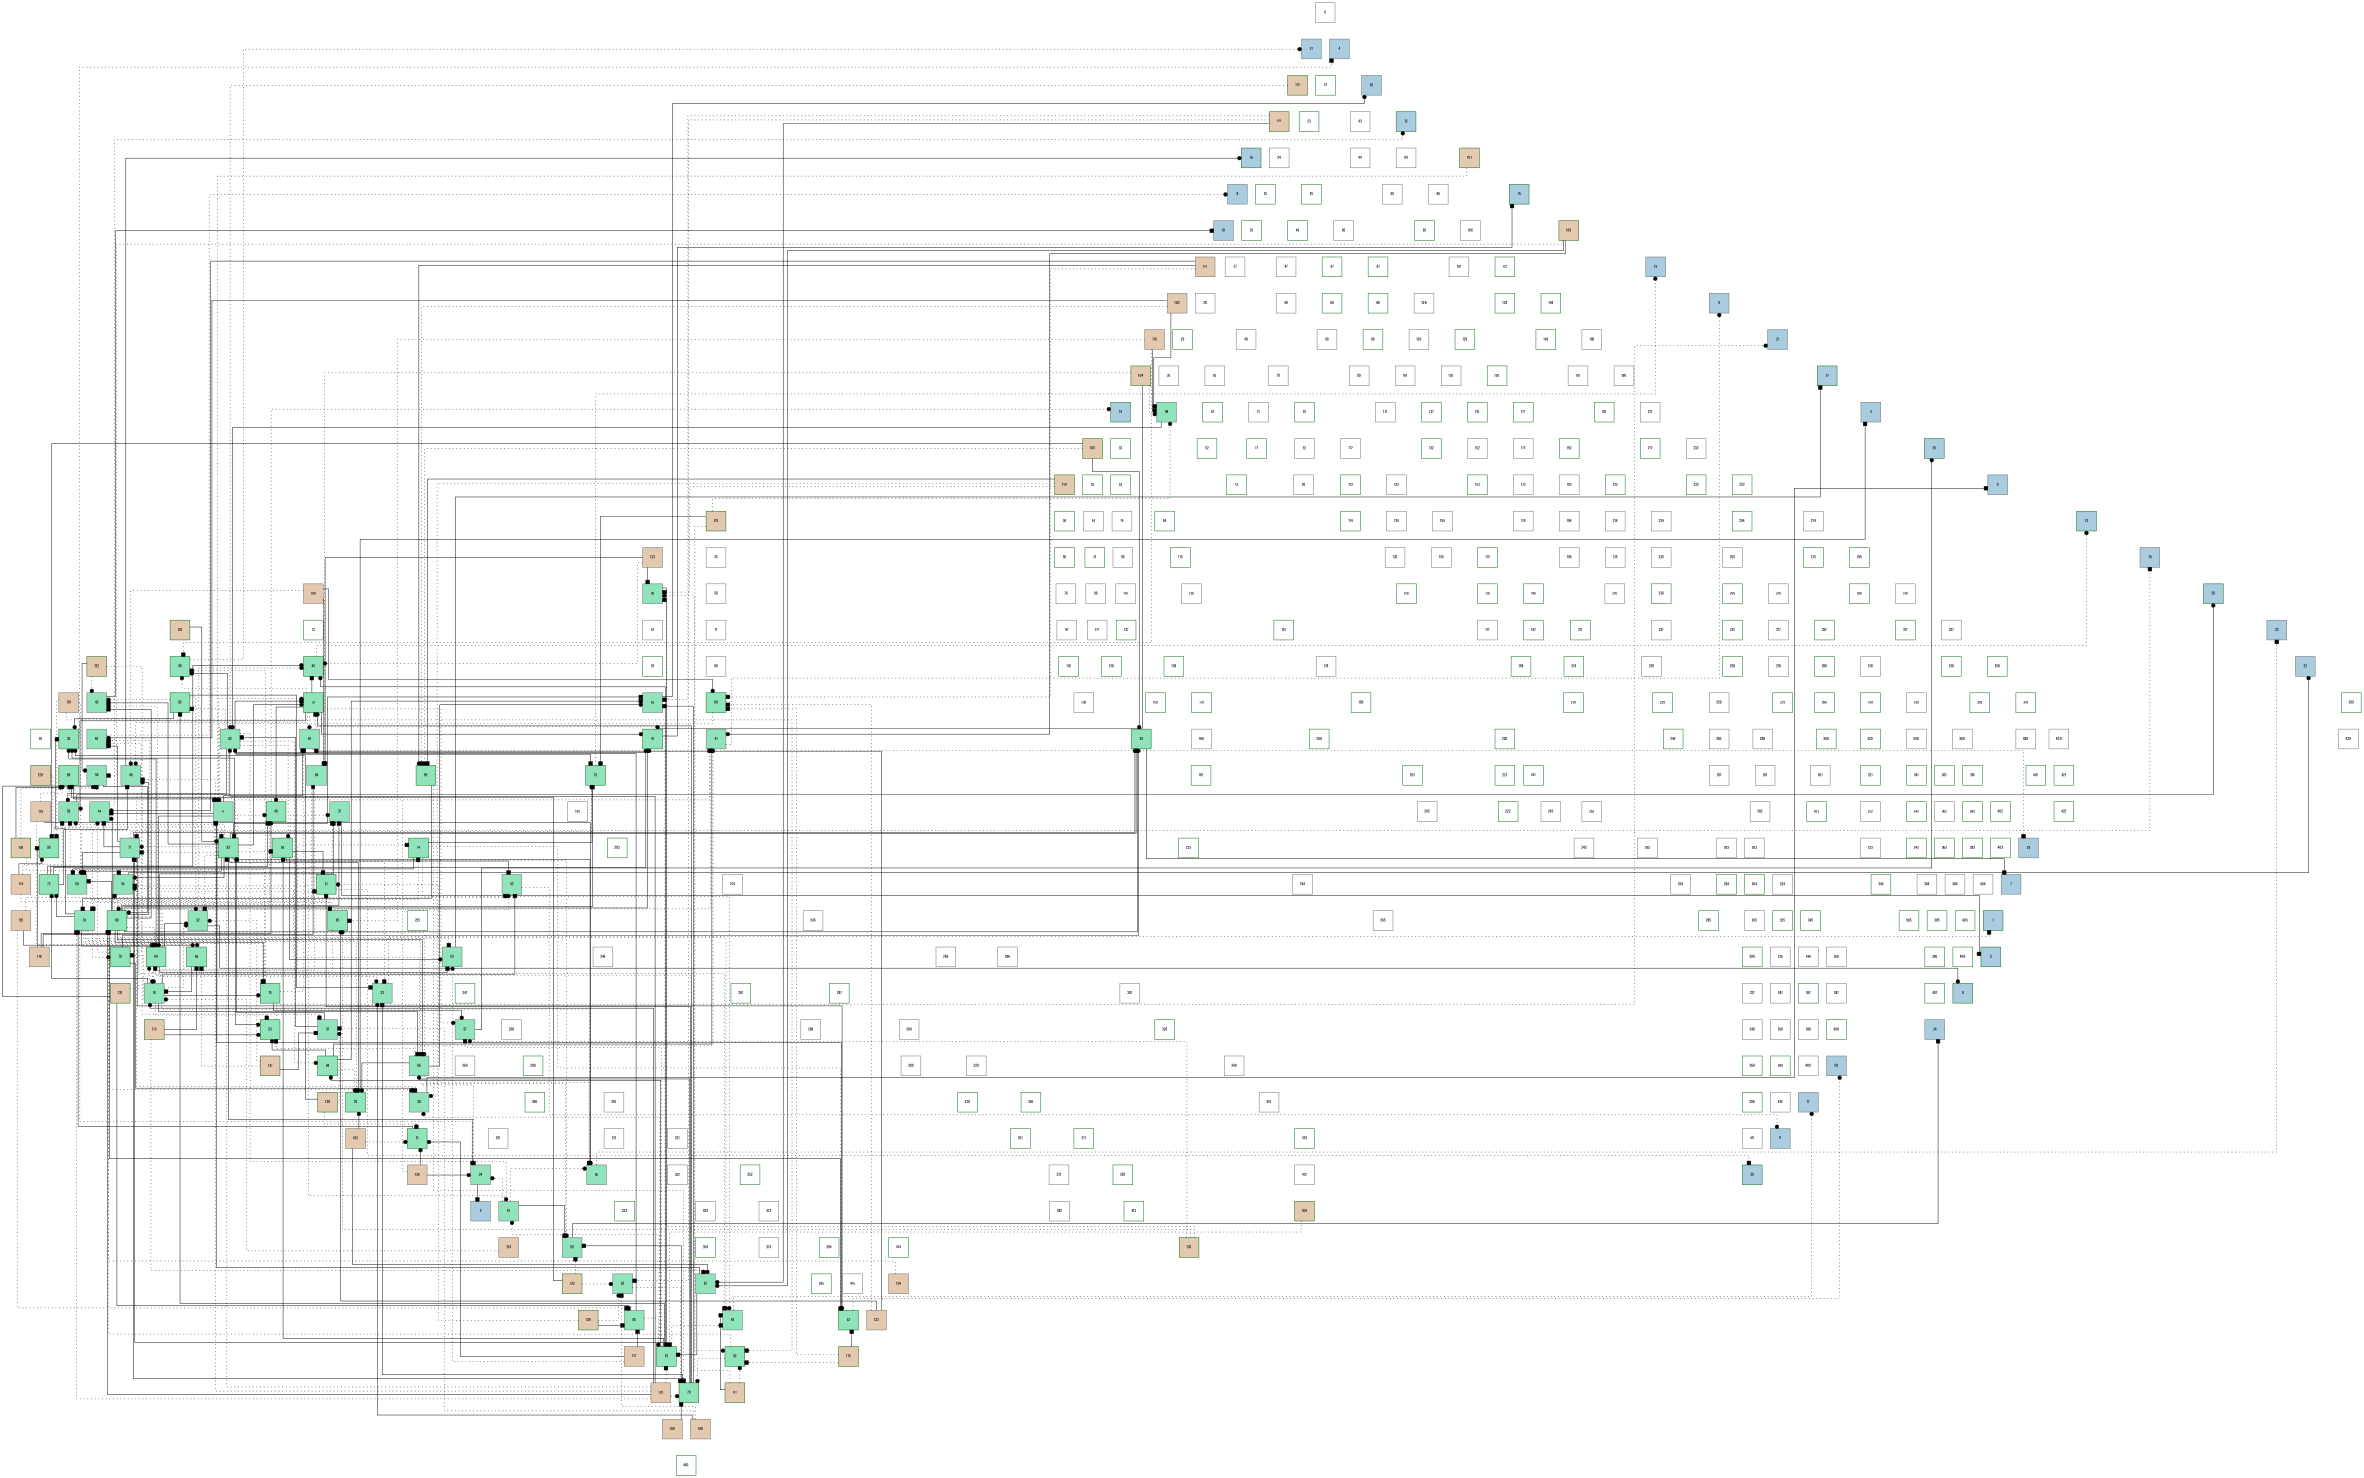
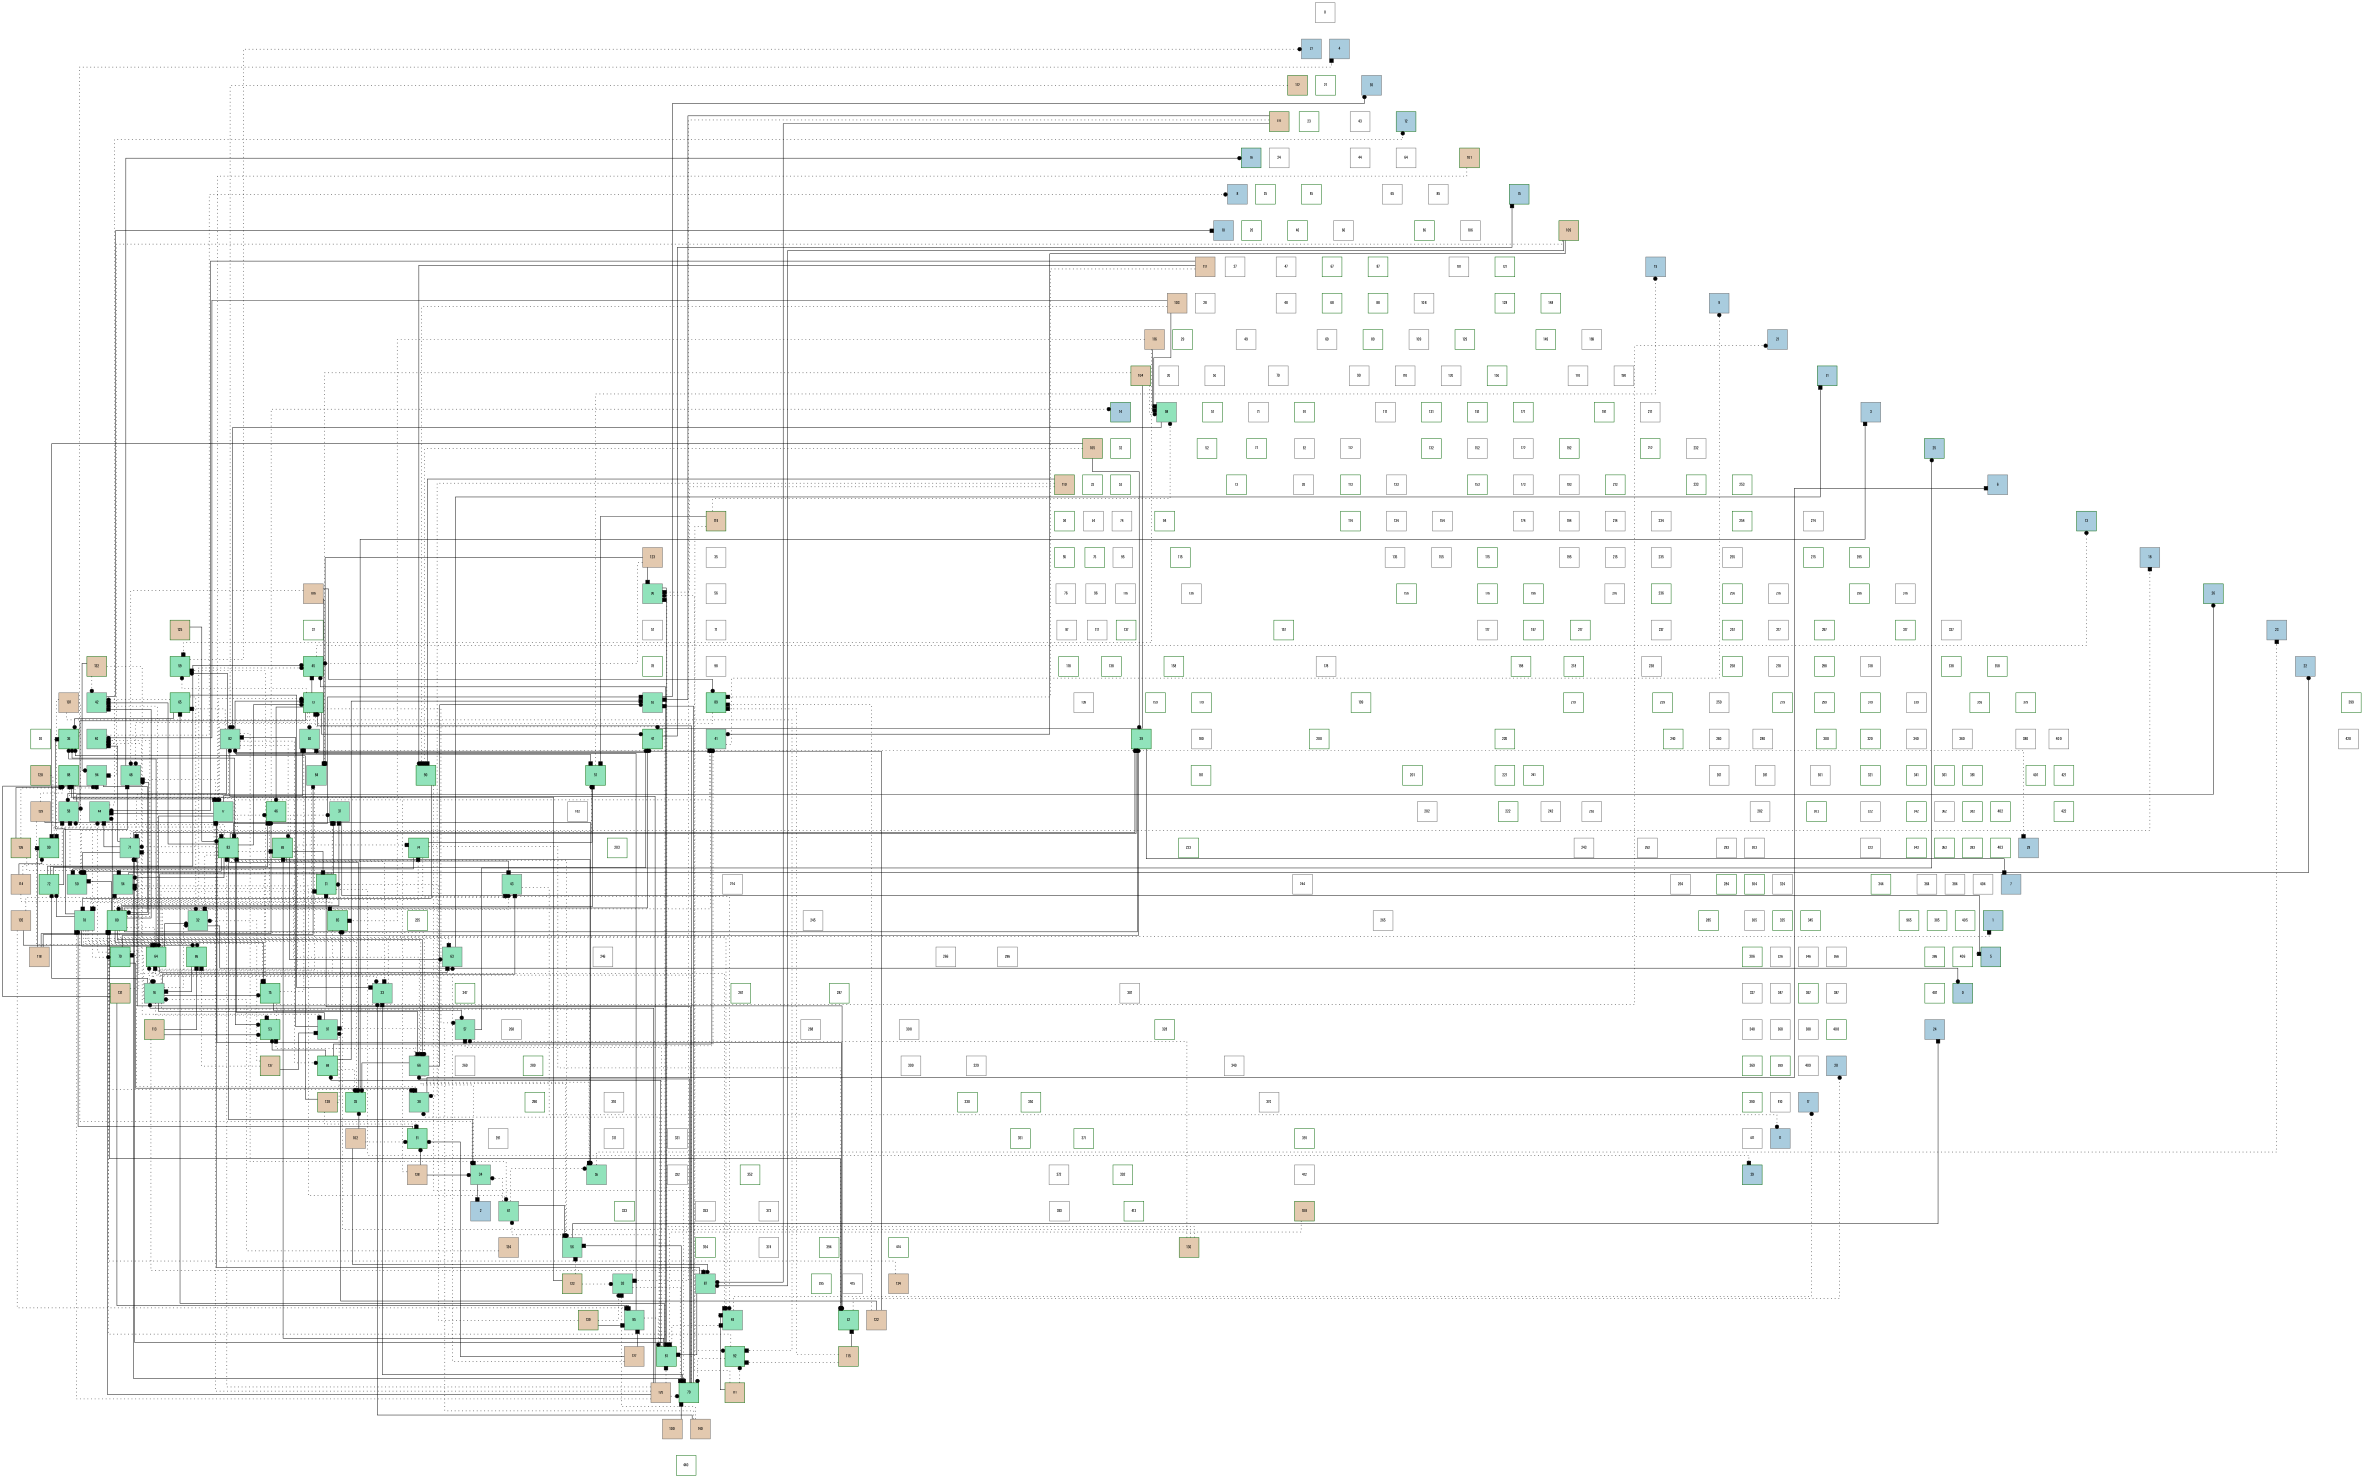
edge "121" -> "62": style dotted -> solid
